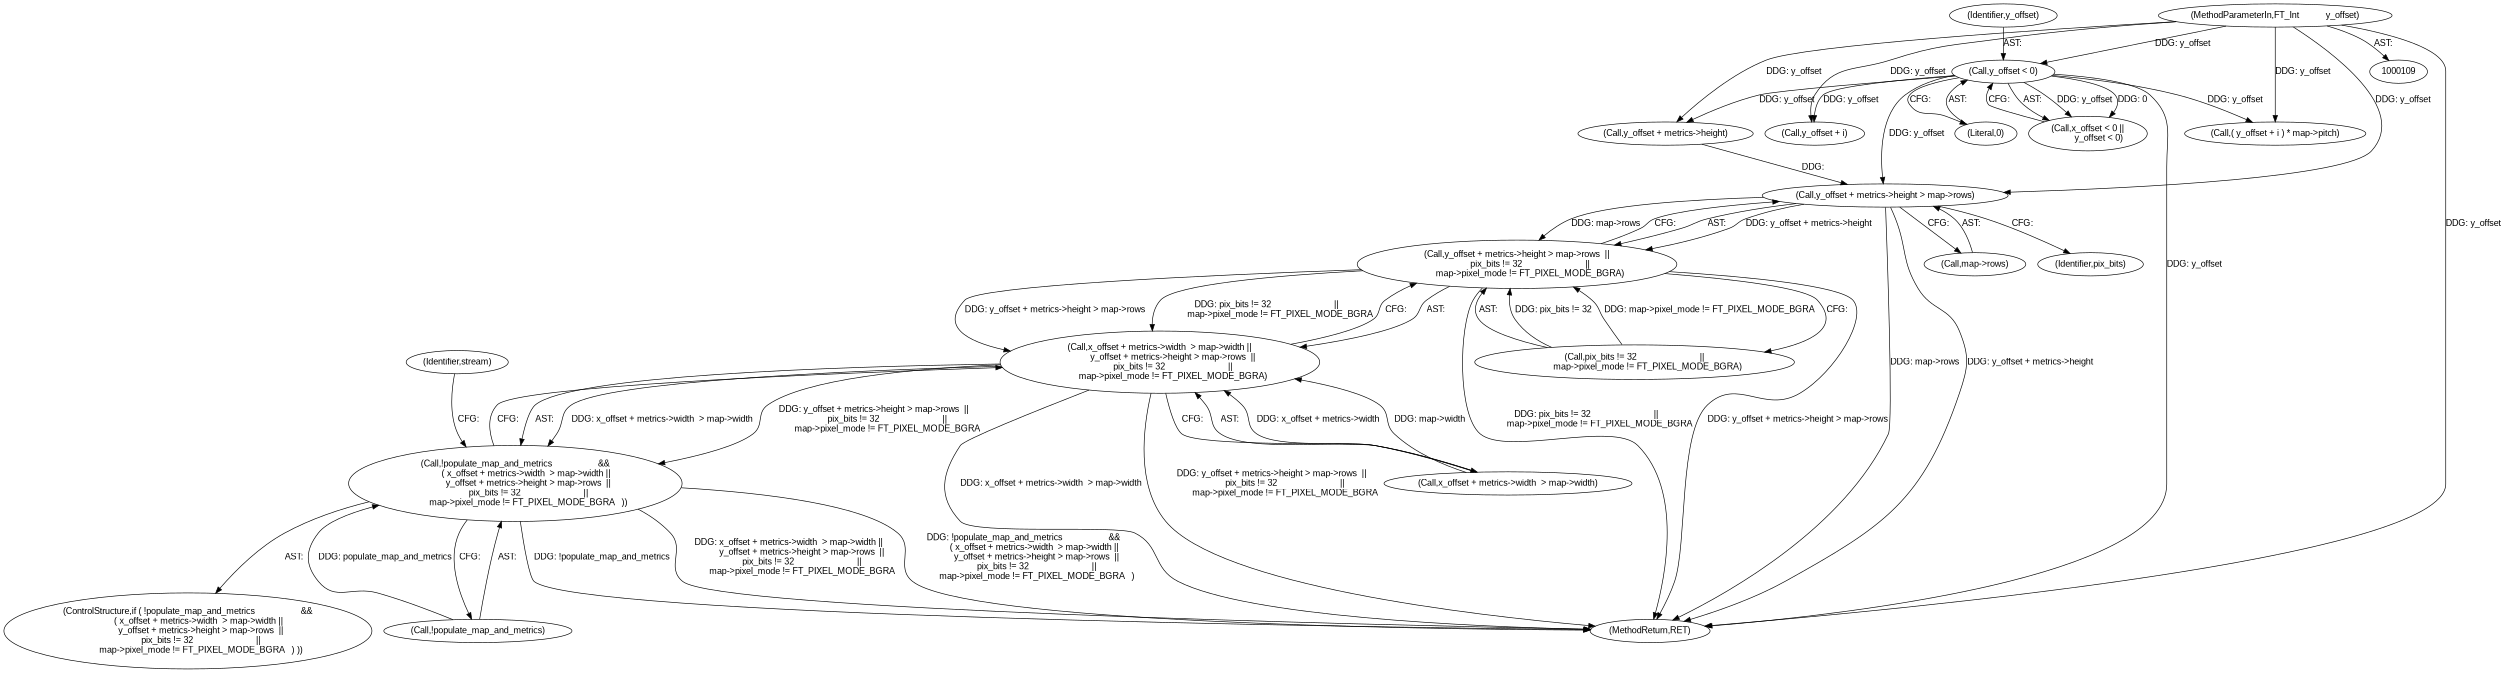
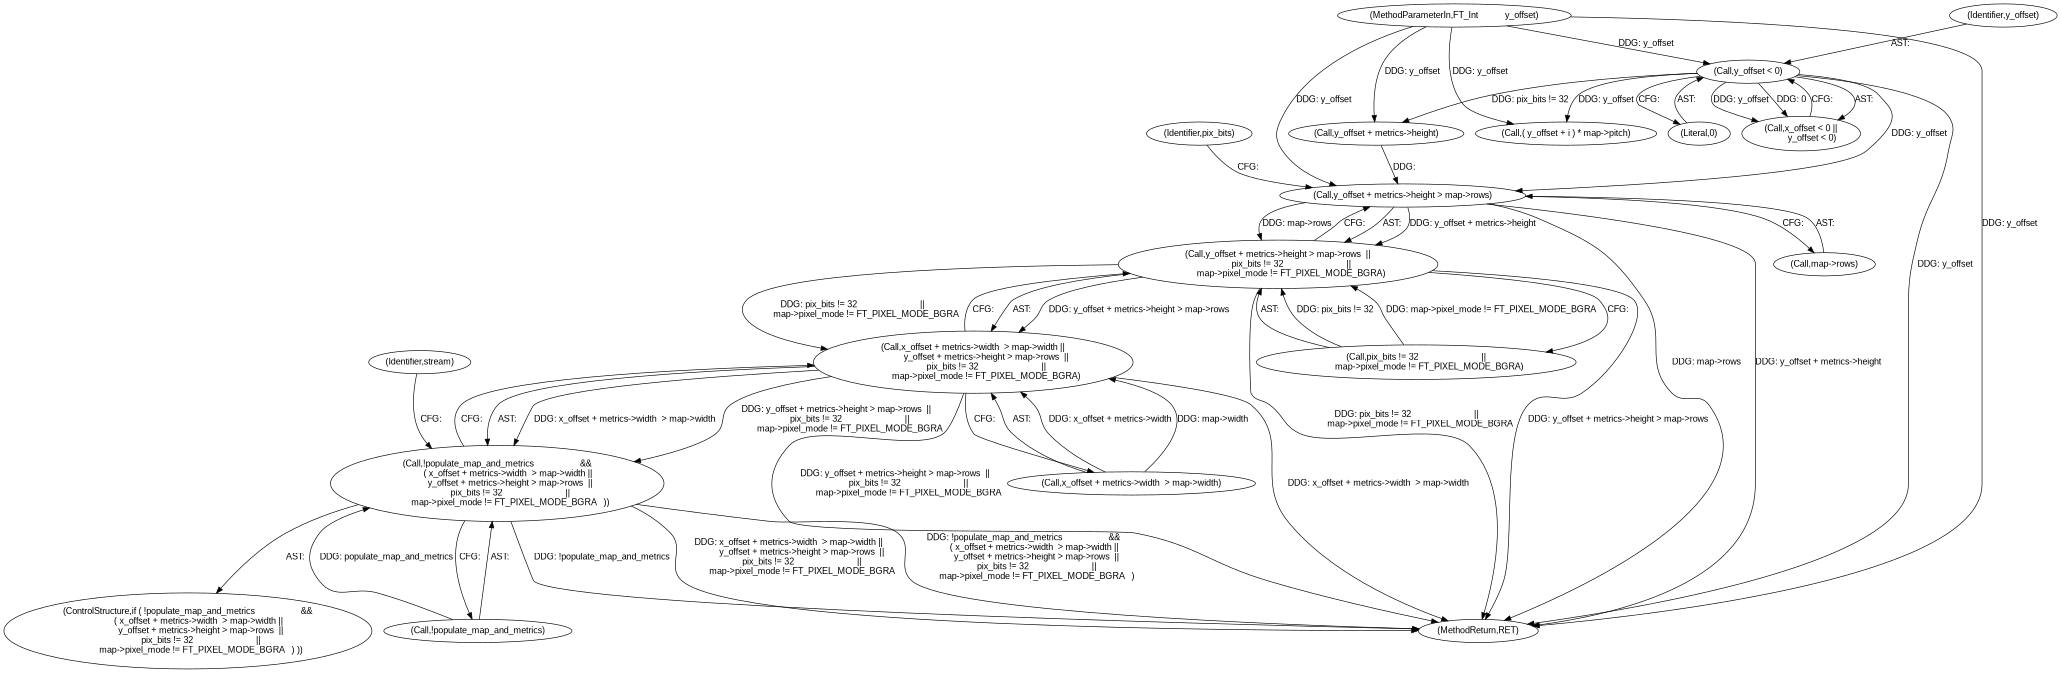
node "1000109": removed
edge "(Call,y_offset < 0)" -> "(Call,y_offset + metrics->height)": label "DDG: y_offset" -> "DDG: pix_bits != 32"
node "(Call,y_offset + i)": removed
edge "(Call,y_offset + metrics->height > map->rows)" -> "(Identifier,pix_bits)": reversed
